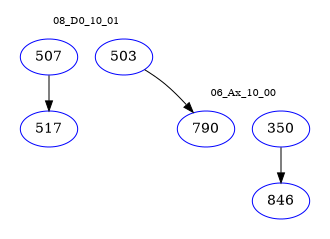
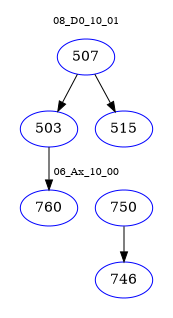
edge "507" -> "503": added
node "517": label "517" -> "515"
node "790": label "790" -> "760"
node "350": label "350" -> "750"
node "846": label "846" -> "746"
